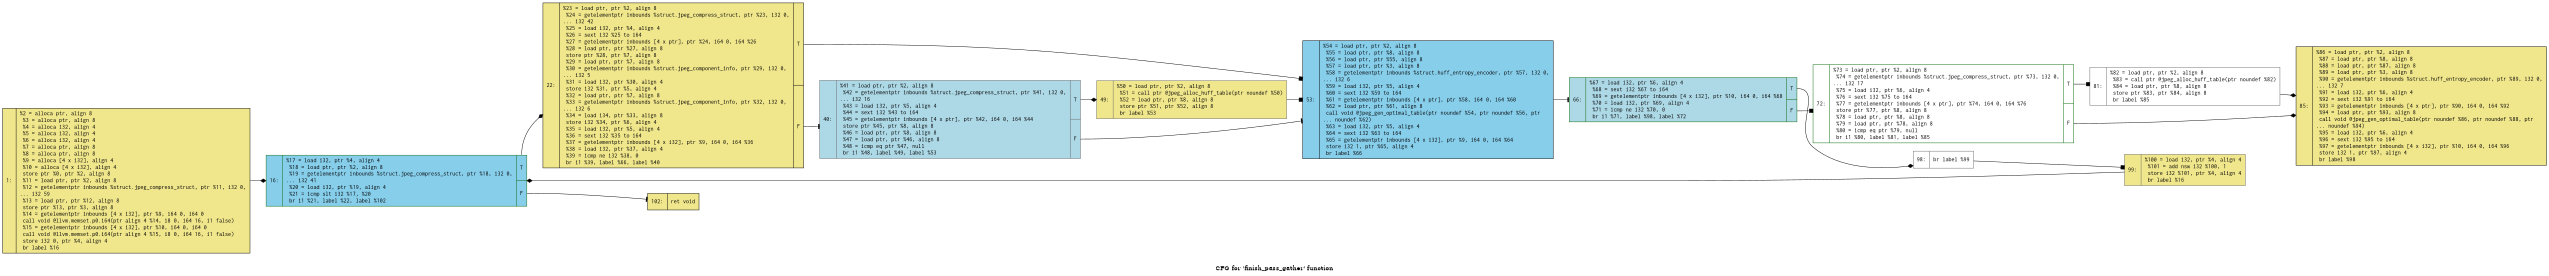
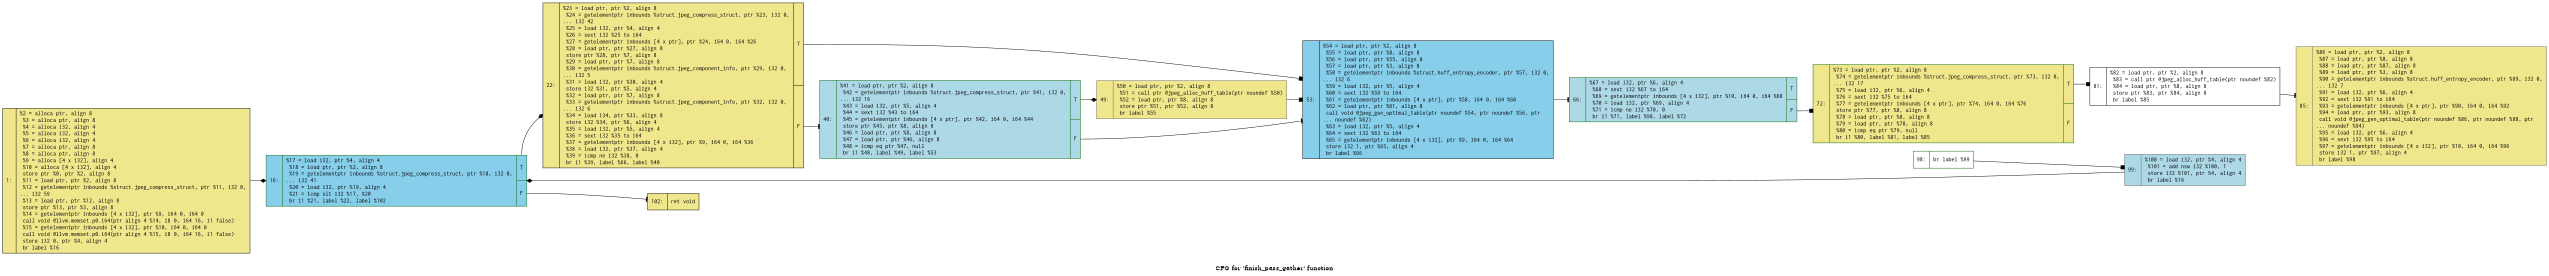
node "81:": color gray40 -> black
edge "81:" -> "85:": arrowhead diamond -> tee
node "72:": fillcolor white -> khaki
node "85:": color black -> gray40
node "49:": text "br label %53" -> "br label %55"
node "40:": color gray40 -> darkgreen
edge "72:" -> "85:": removed
edge "66:" -> "98:": removed
node "98:": color gray40 -> darkgreen
node "99:": fillcolor khaki -> lightblue
